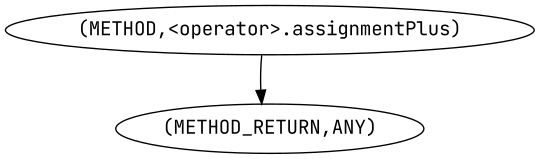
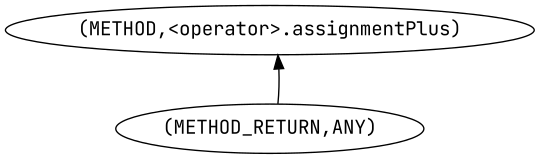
edge "(METHOD,<operator>.assignmentPlus)" -> "(METHOD_RETURN,ANY)": reversed
